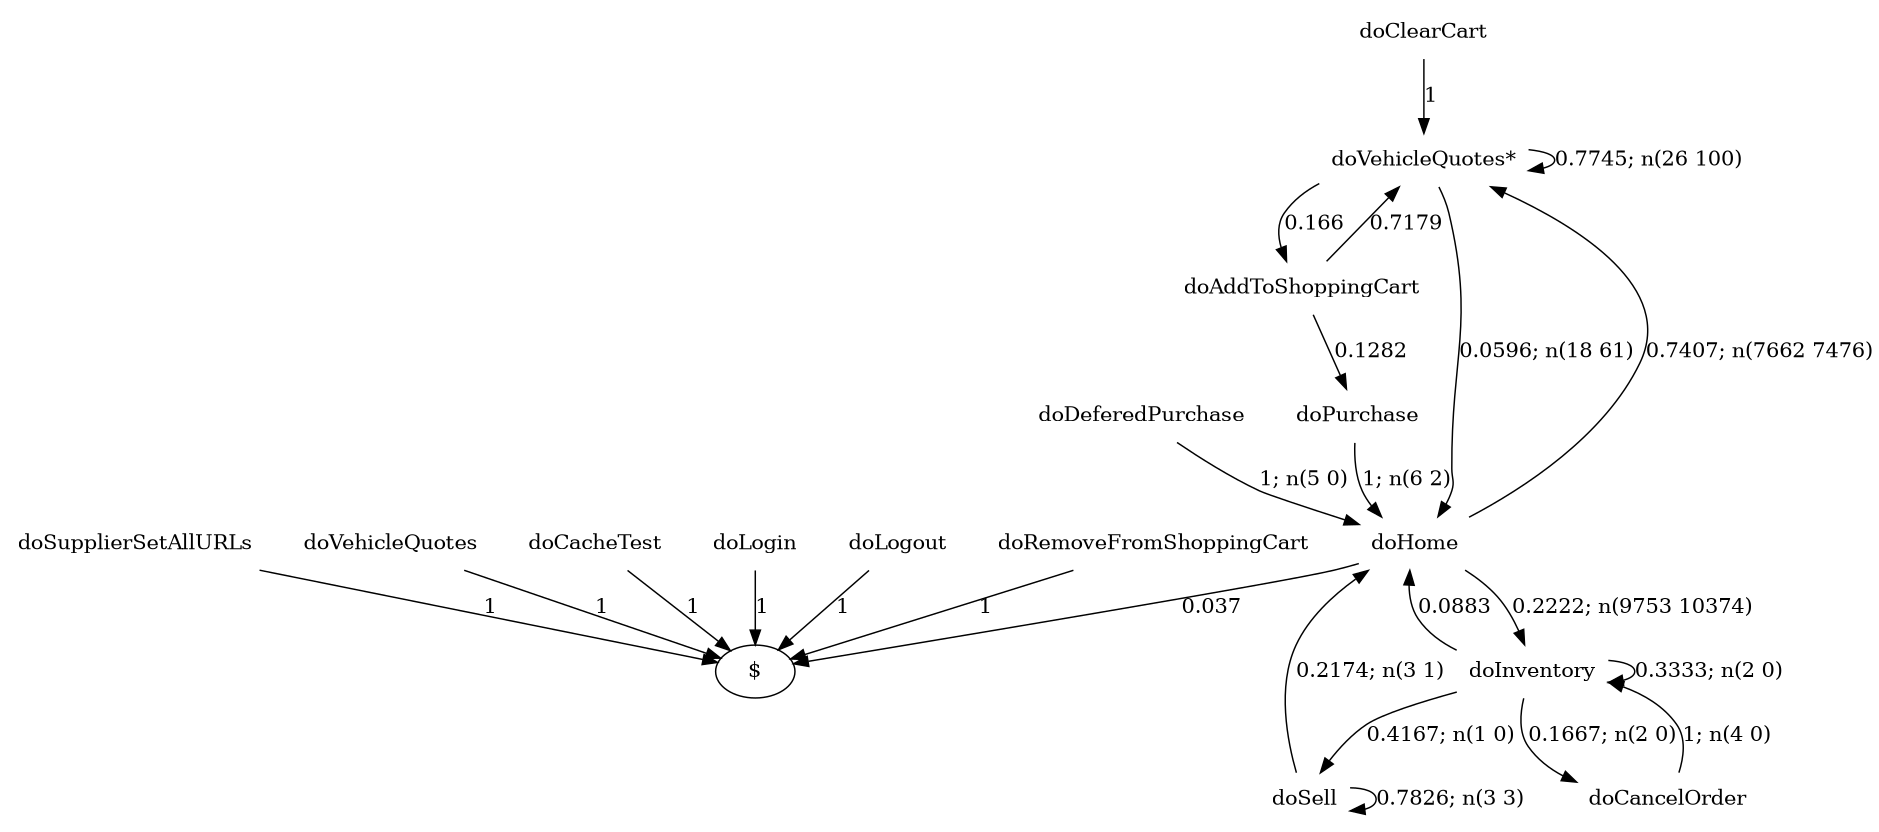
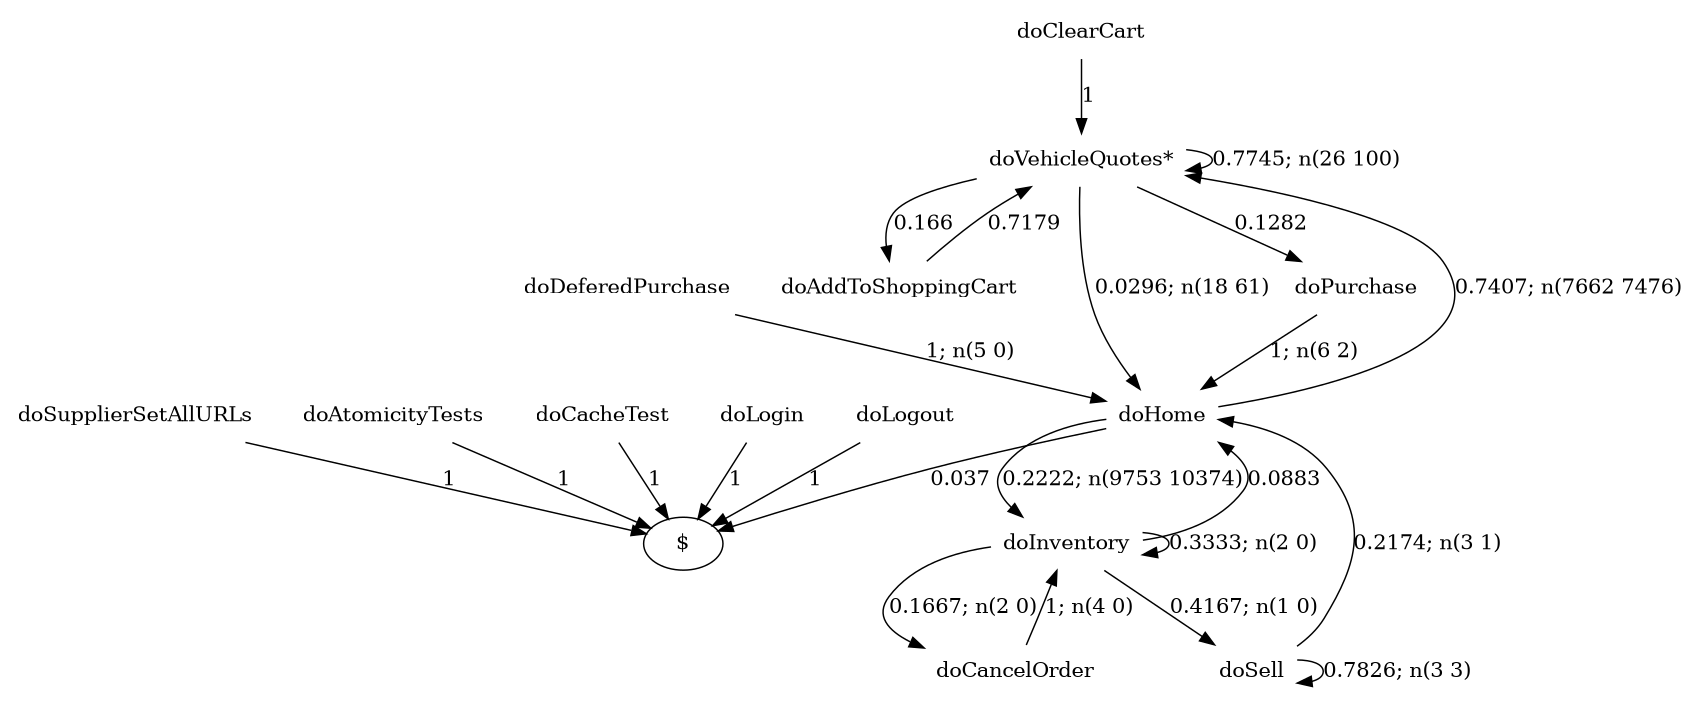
edge "doAddToShoppingCart" -> "doPurchase": now "doVehicleQuotes*" -> "doPurchase"
edge "doVehicleQuotes*" -> "doHome": label "0.0596; n(18 61)" -> "0.0296; n(18 61)"
node "doVehicleQuotes": label "doVehicleQuotes" -> "doAtomicityTests"
node "doRemoveFromShoppingCart": removed
